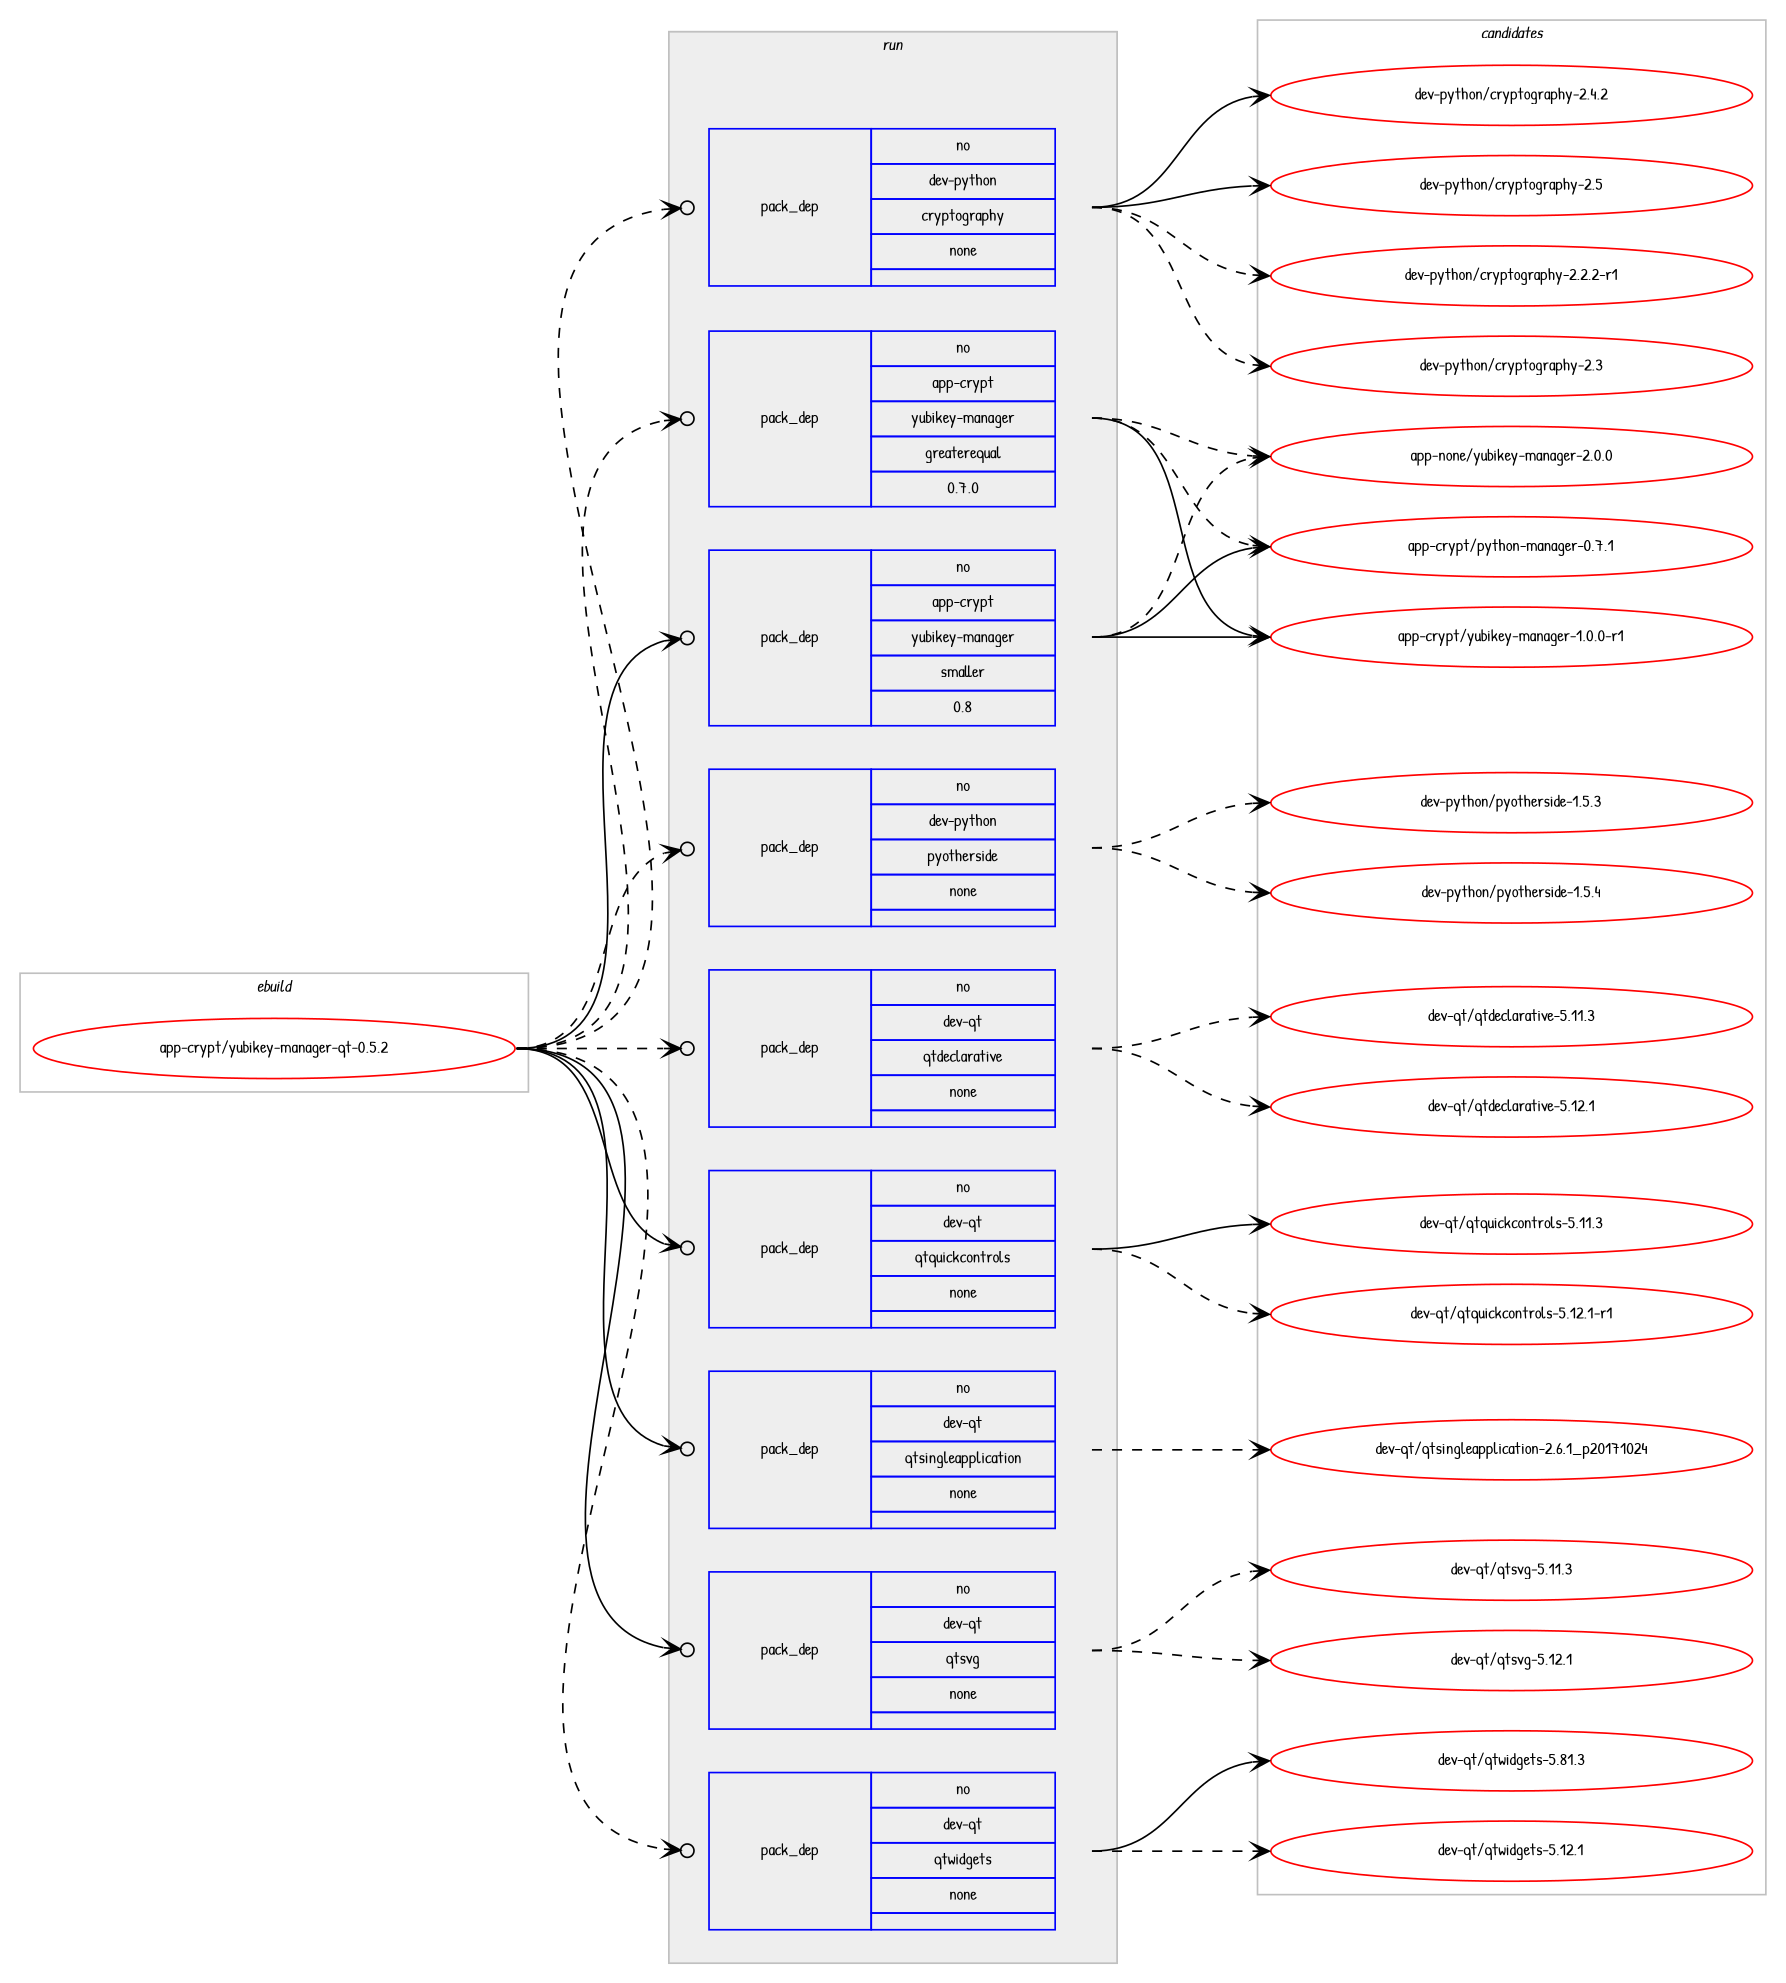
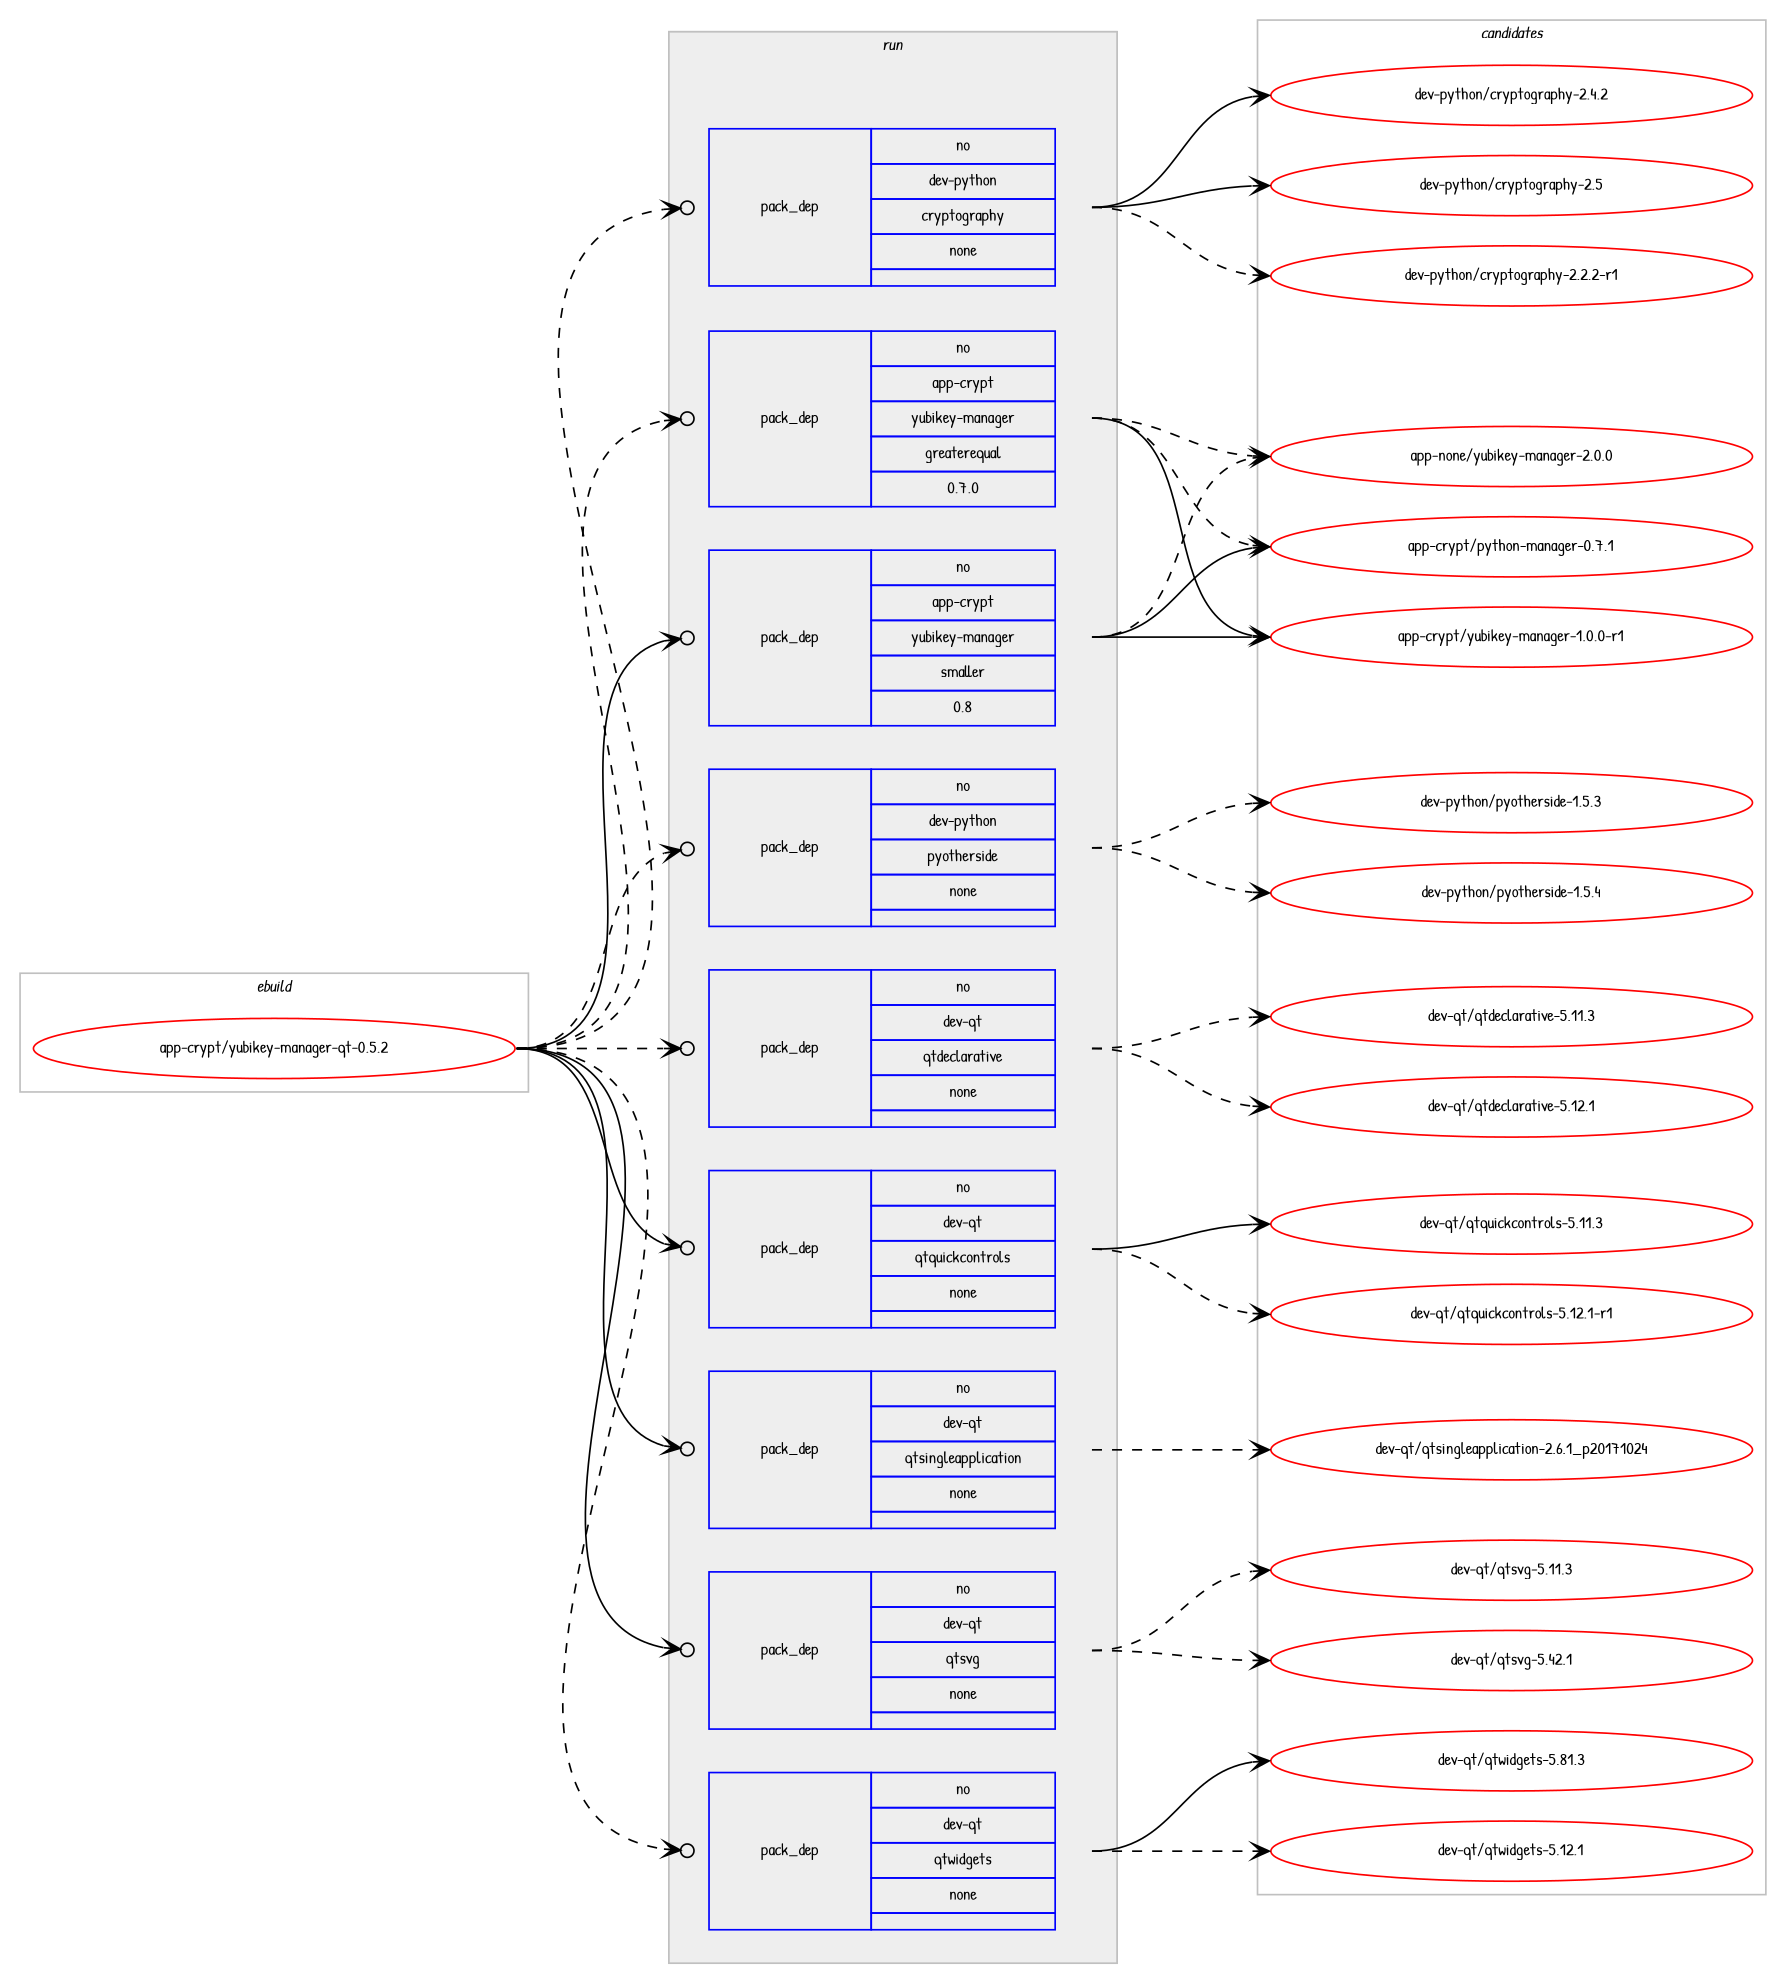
node "dev-python/cryptography-2.3": removed
node "dev-qt/qtsvg-5.12.1": label "dev-qt/qtsvg-5.12.1" -> "dev-qt/qtsvg-5.42.1"
